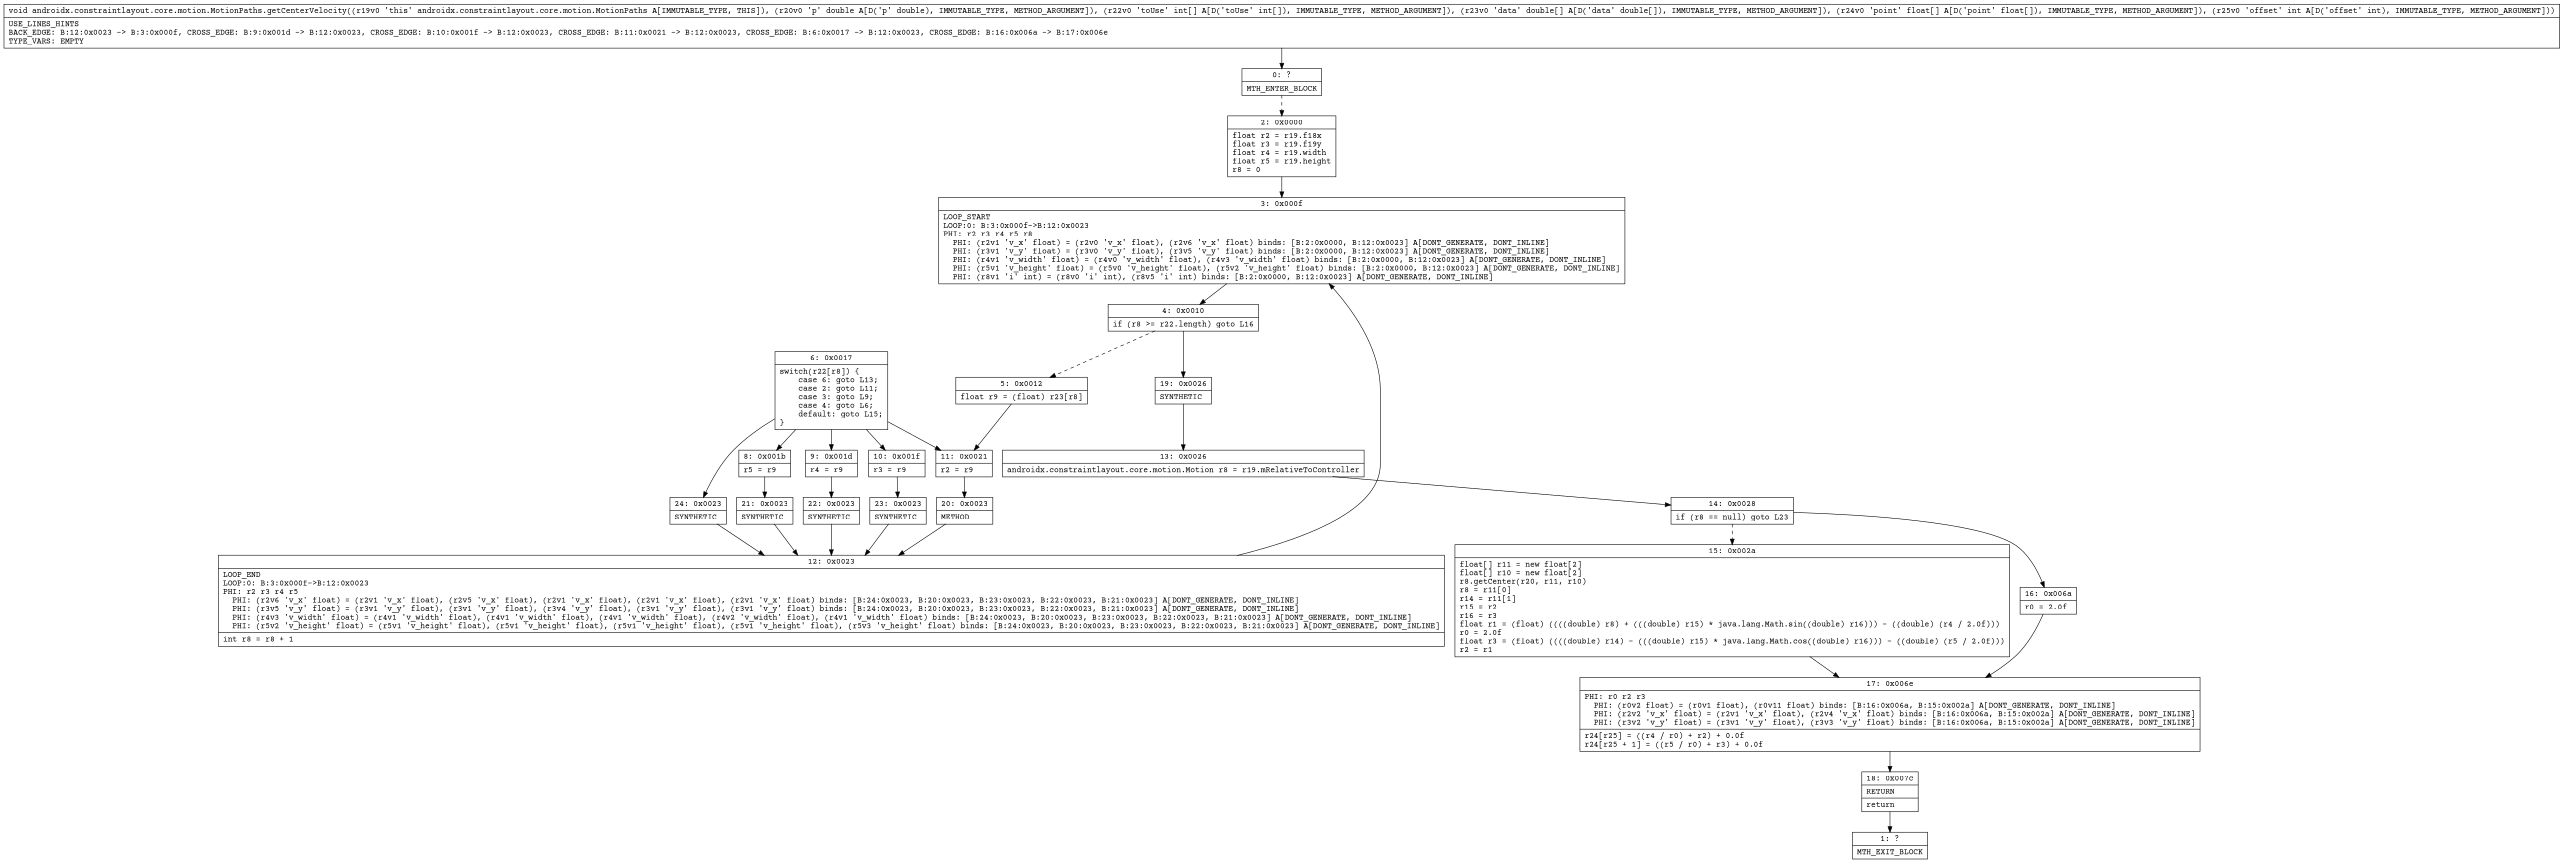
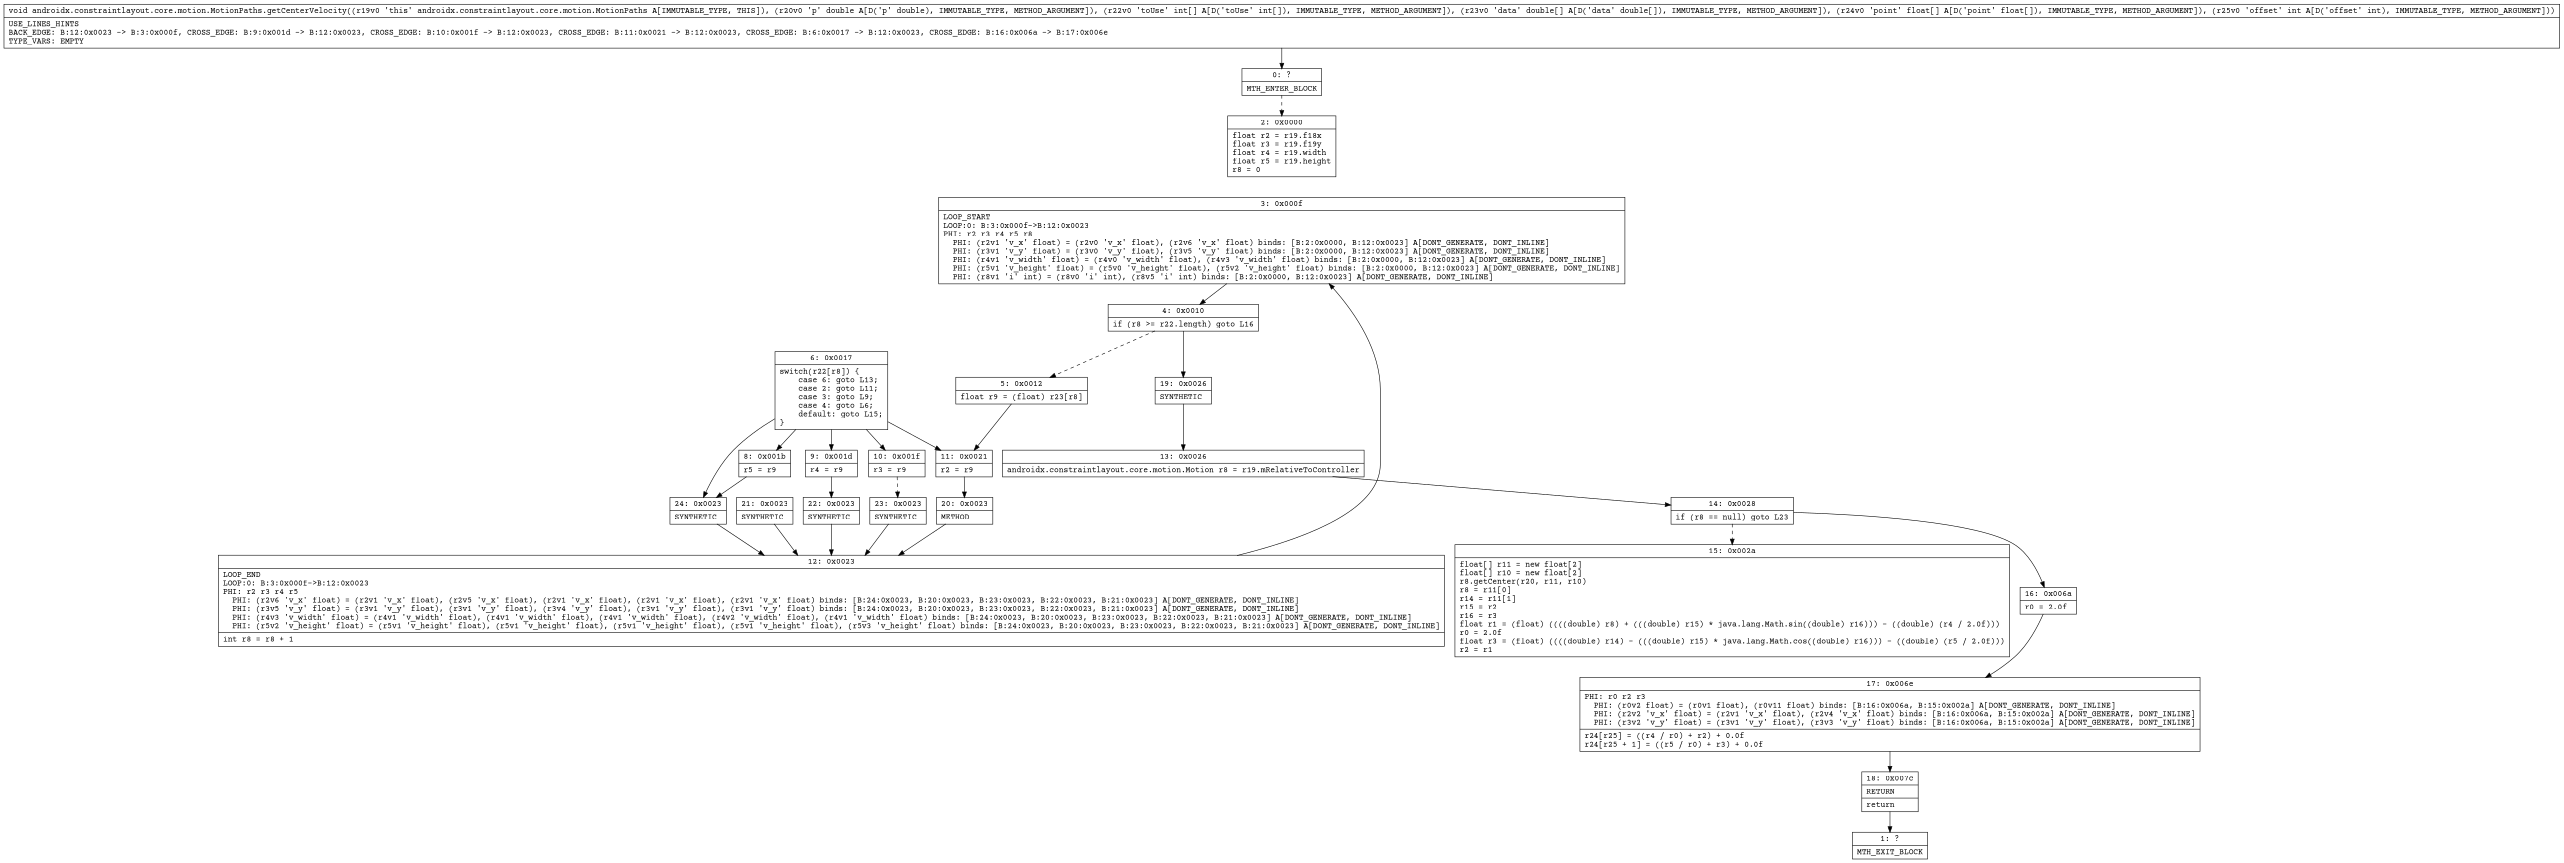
edge "2: 0x0000" -> "3: 0x000f": removed
edge "8: 0x001b" -> "21: 0x0023": now "8: 0x001b" -> "24: 0x0023"
edge "10: 0x001f" -> "23: 0x0023": style solid -> dashed
edge "15: 0x002a" -> "17: 0x006e": removed
